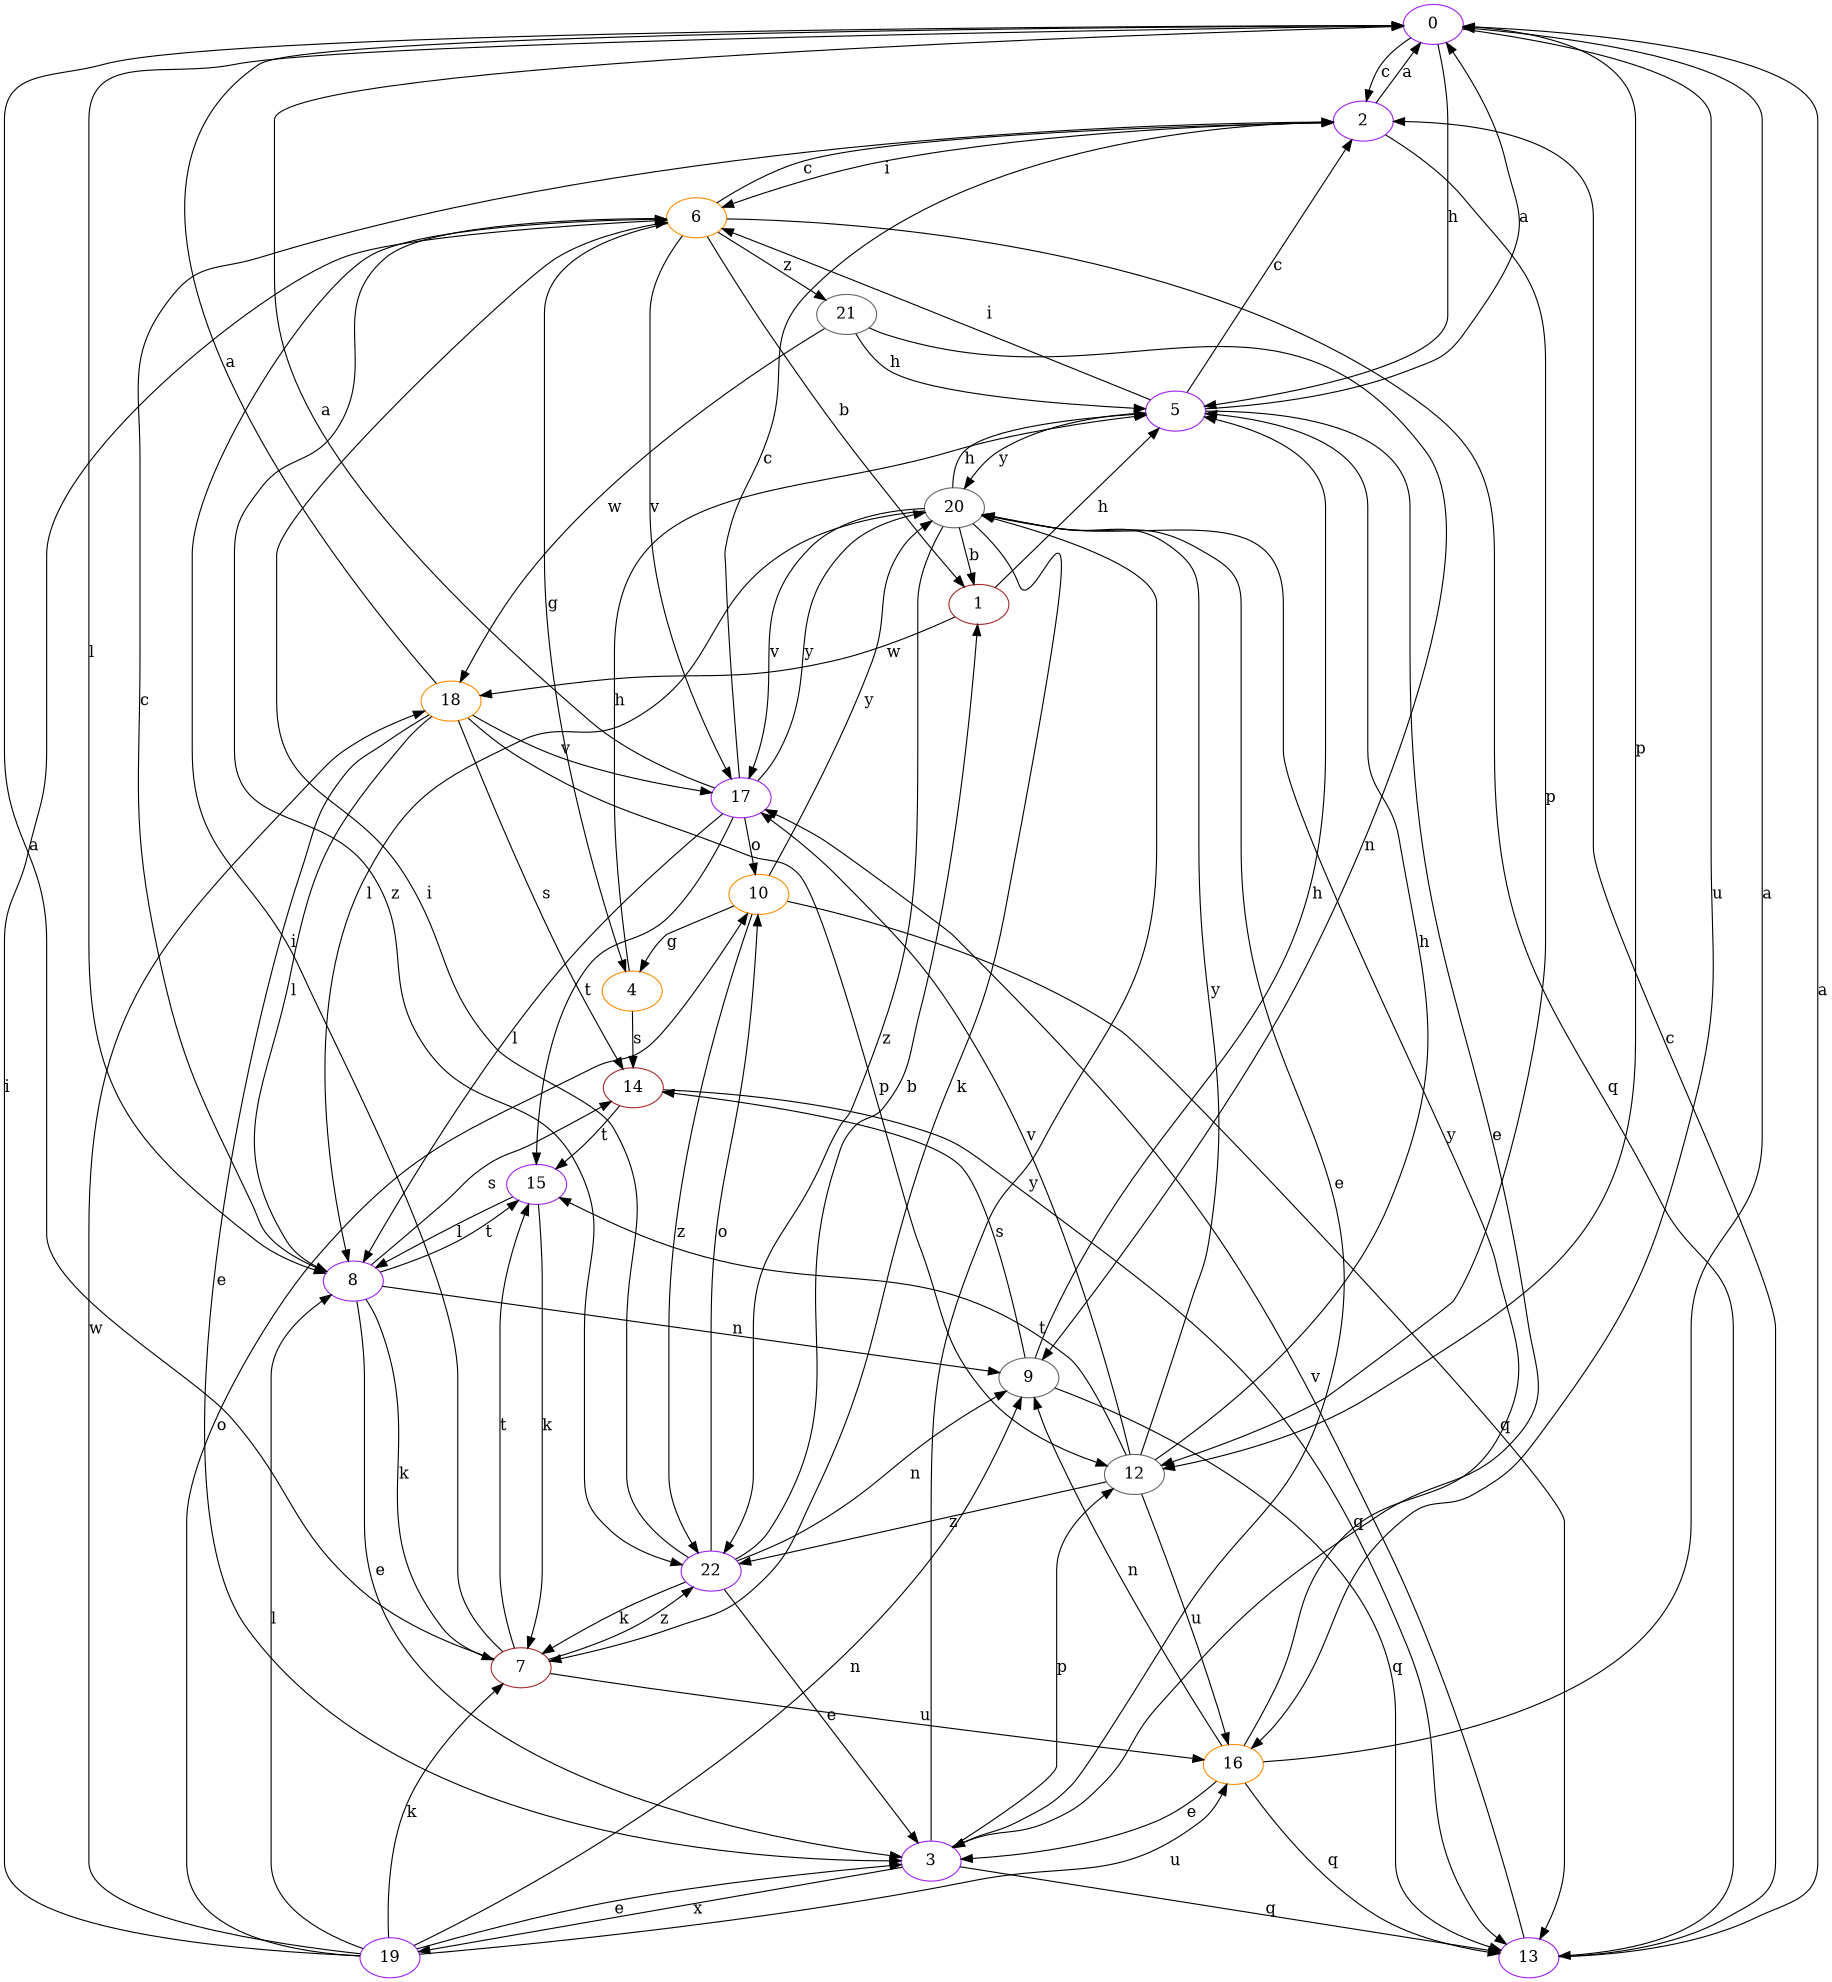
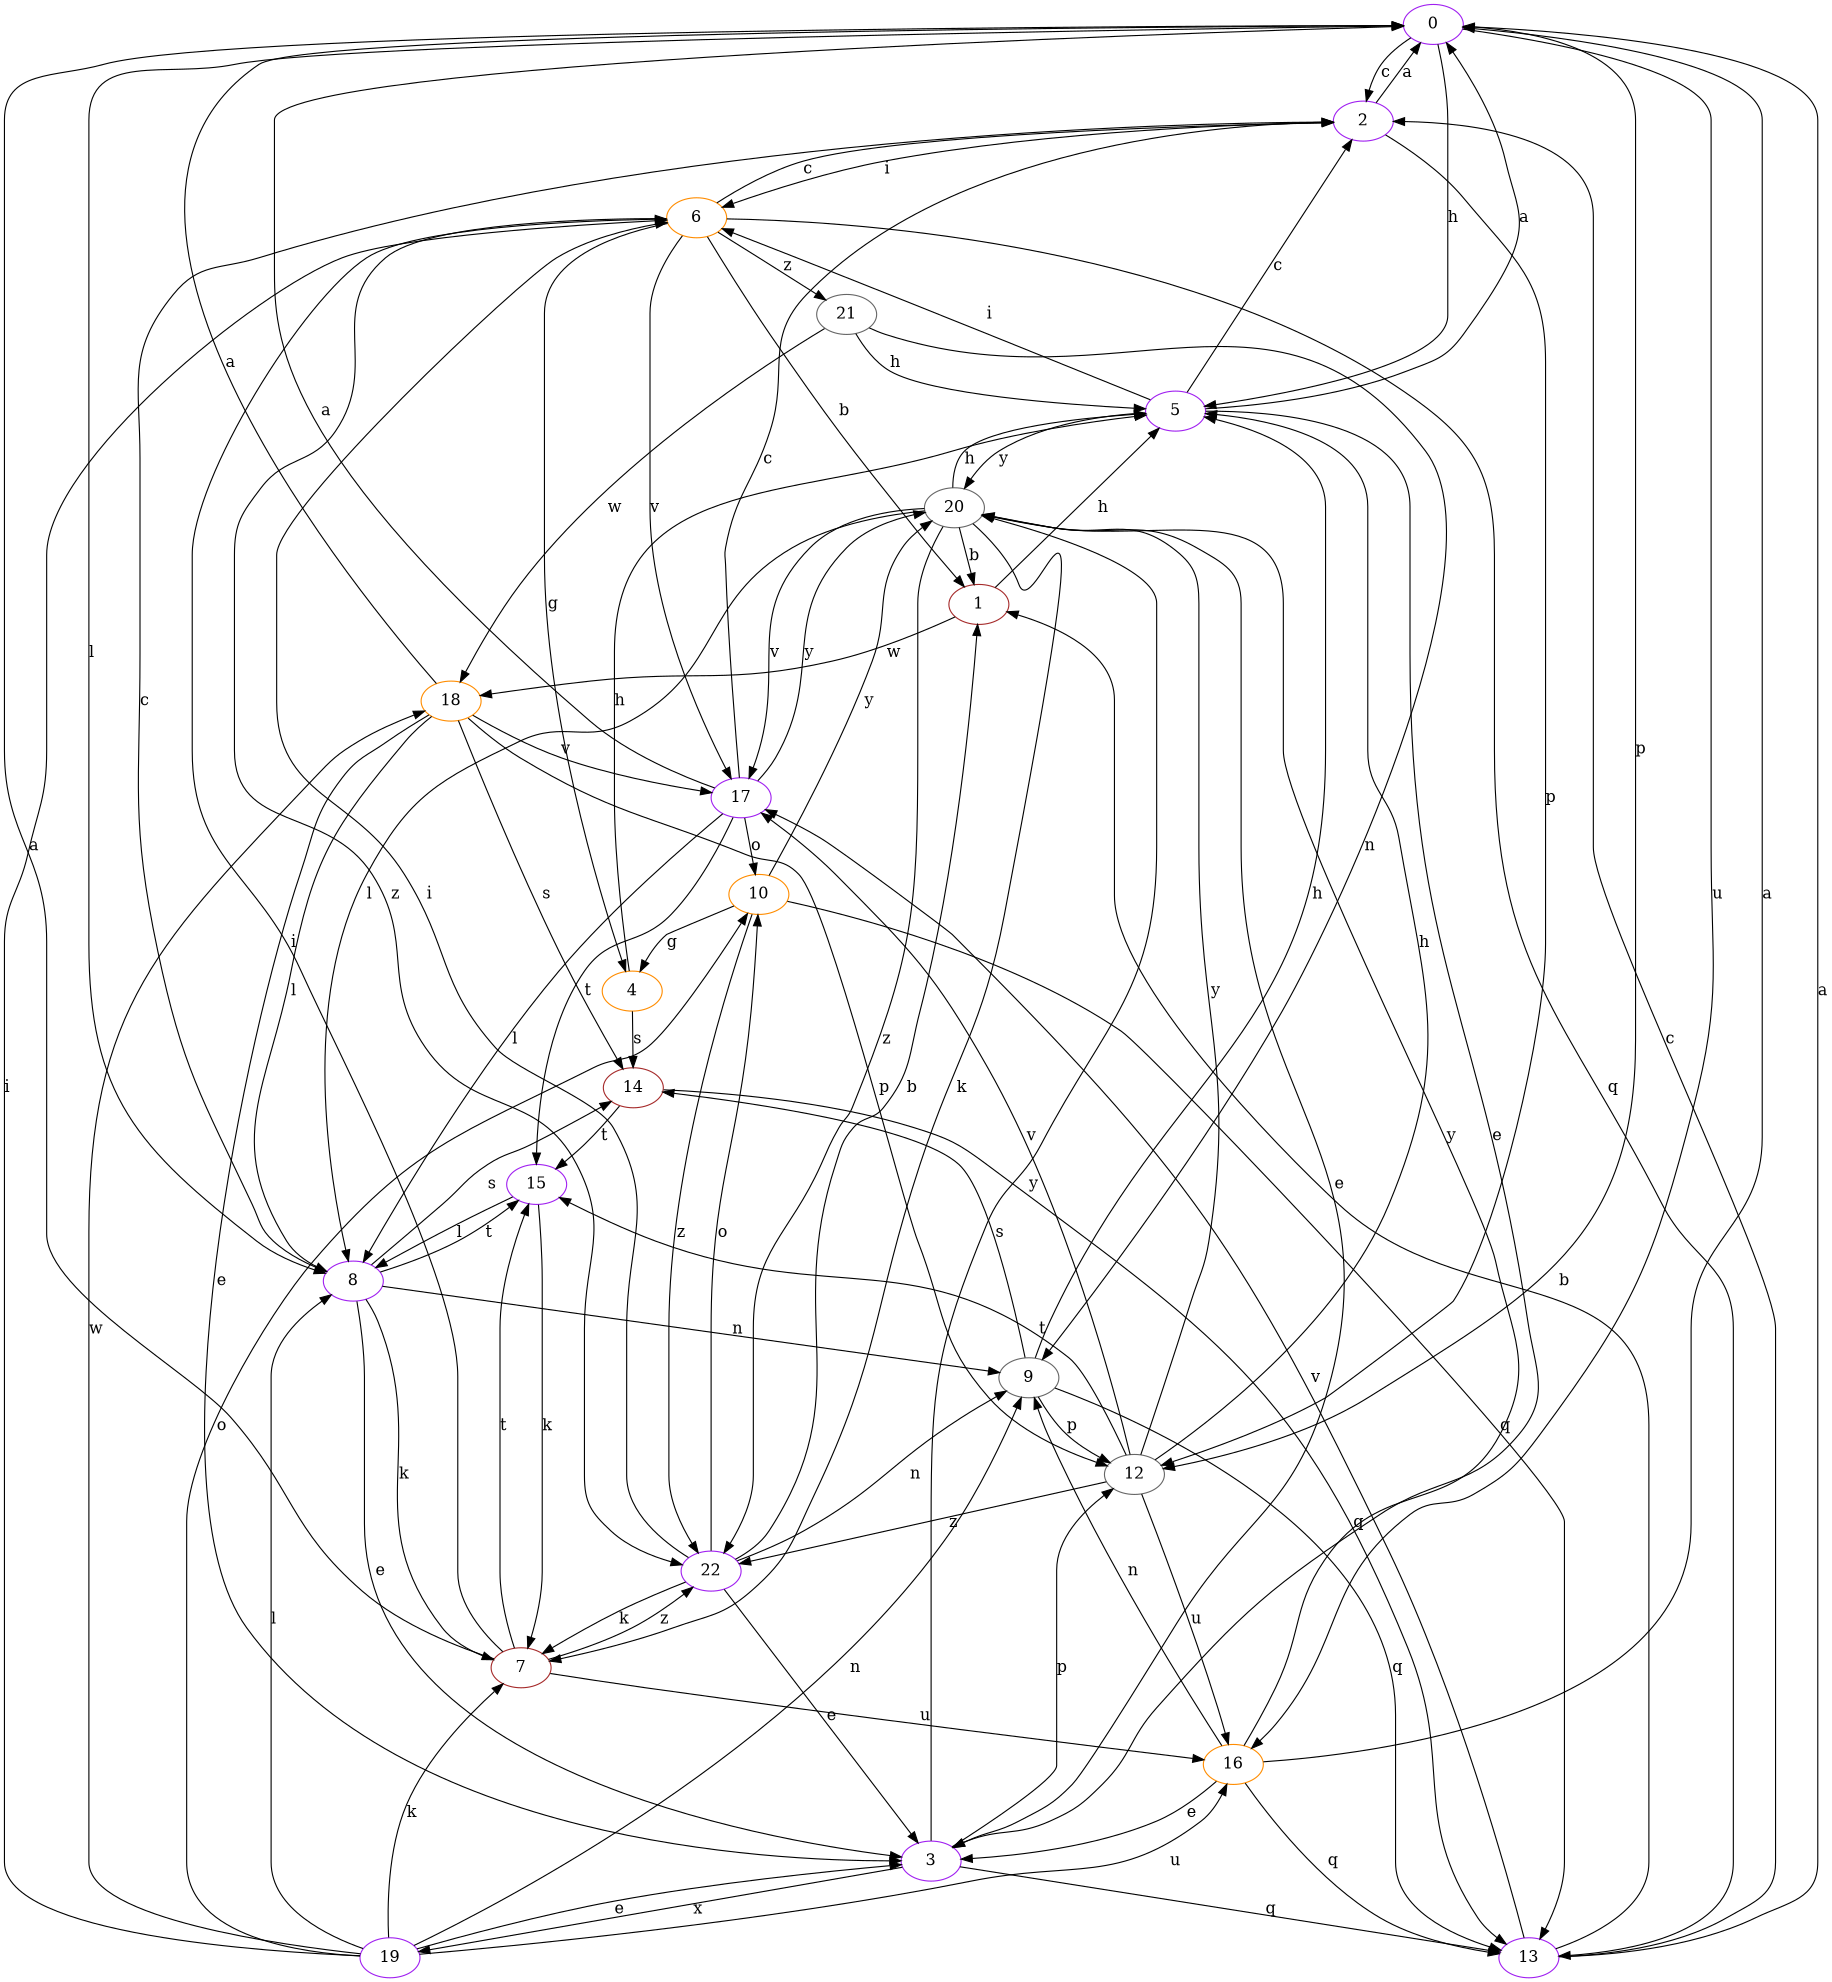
edge "13" -> "1": added, label "b"
edge "9" -> "12": added, label "p"
